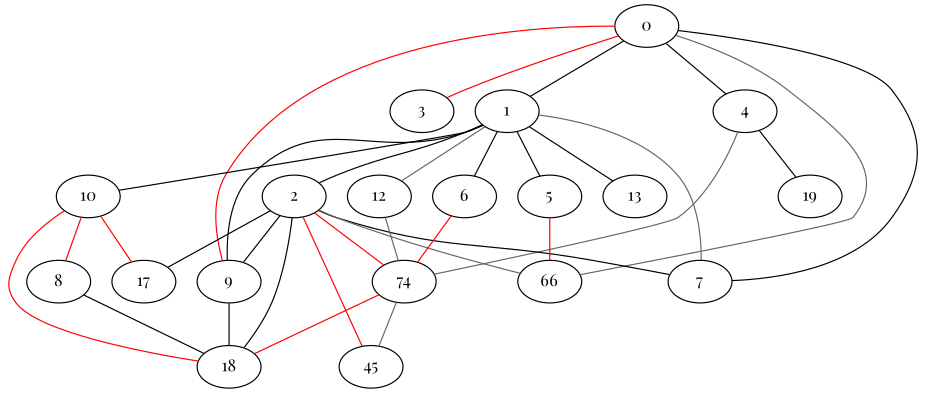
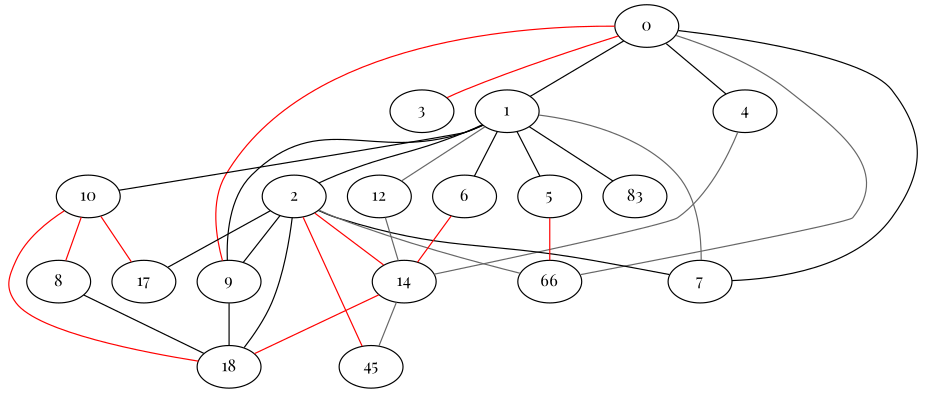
node "13": label "13" -> "83"
node "19": removed
node "74": label "74" -> "14"
